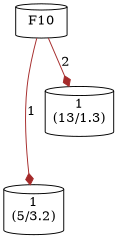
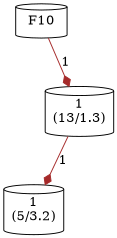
edge "F10" -> "1 (13/1.3)": label "2" -> "1"
edge "F10" -> "1 (5/3.2)": now "1 (13/1.3)" -> "1 (5/3.2)"
